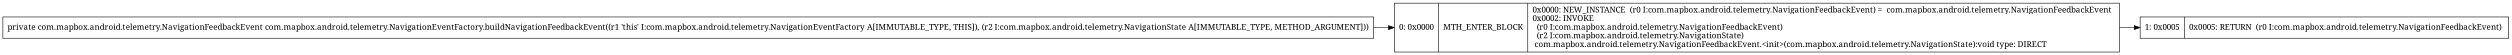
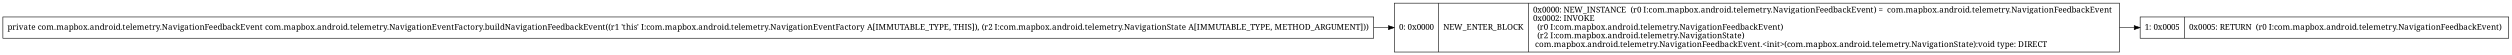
node "0: 0x0000": text "MTH_ENTER_BLOCK" -> "NEW_ENTER_BLOCK"
